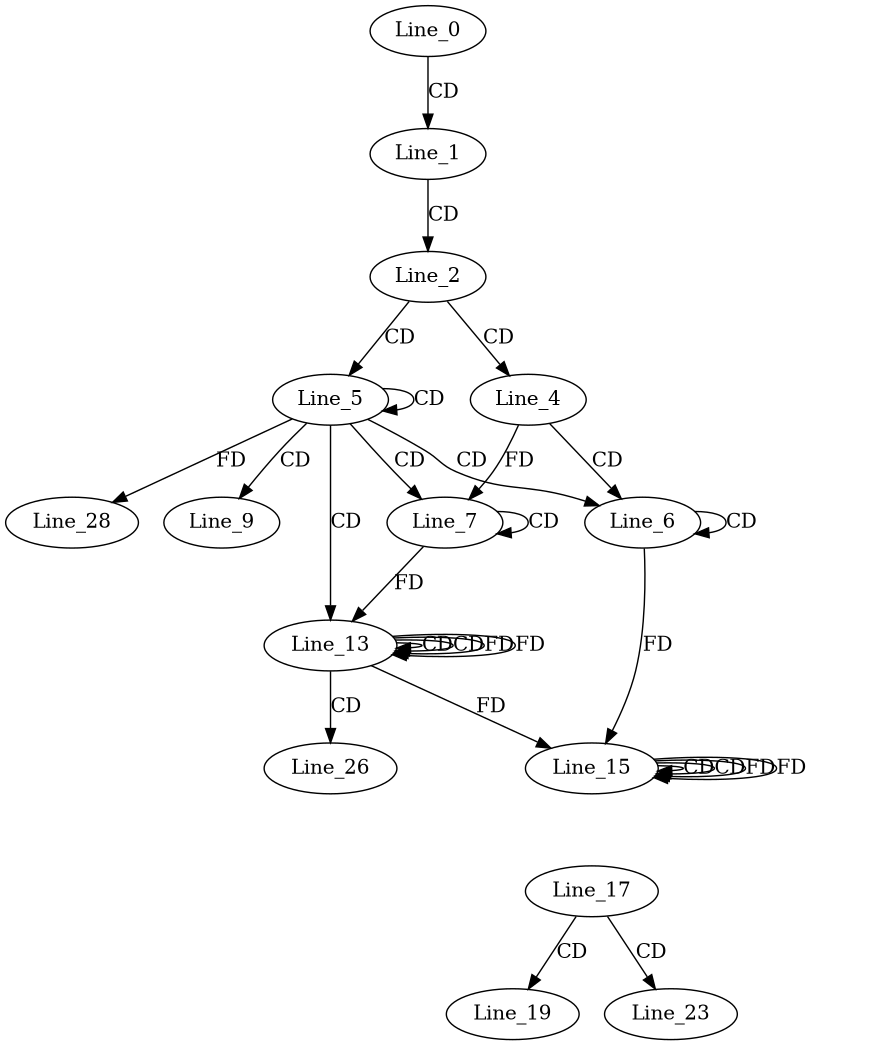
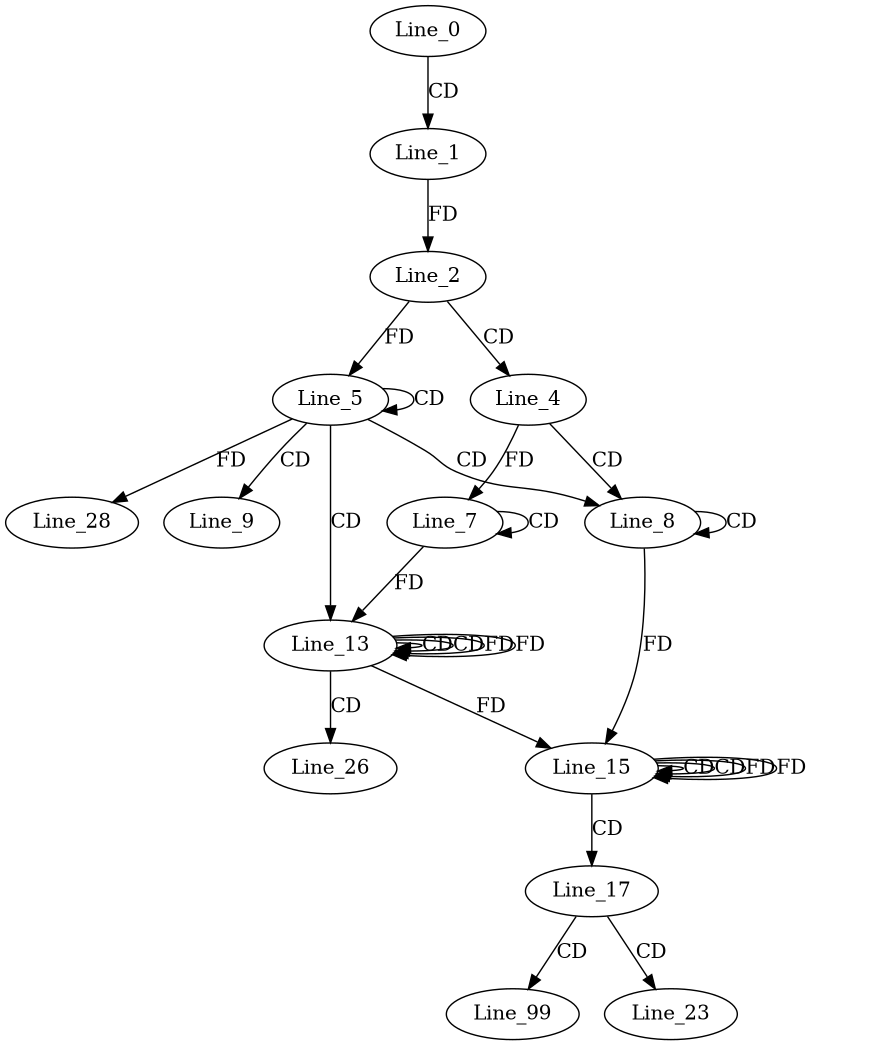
edge "Line_1" -> "Line_2": label "CD" -> "FD"
edge "Line_2" -> "Line_5": label "CD" -> "FD"
edge "Line_5" -> "Line_7": removed, label "CD"
node "Line_6": label "Line_6" -> "Line_8"
edge "Line_15" -> "Line_17": added, label "CD"
node "Line_19": label "Line_19" -> "Line_99"
